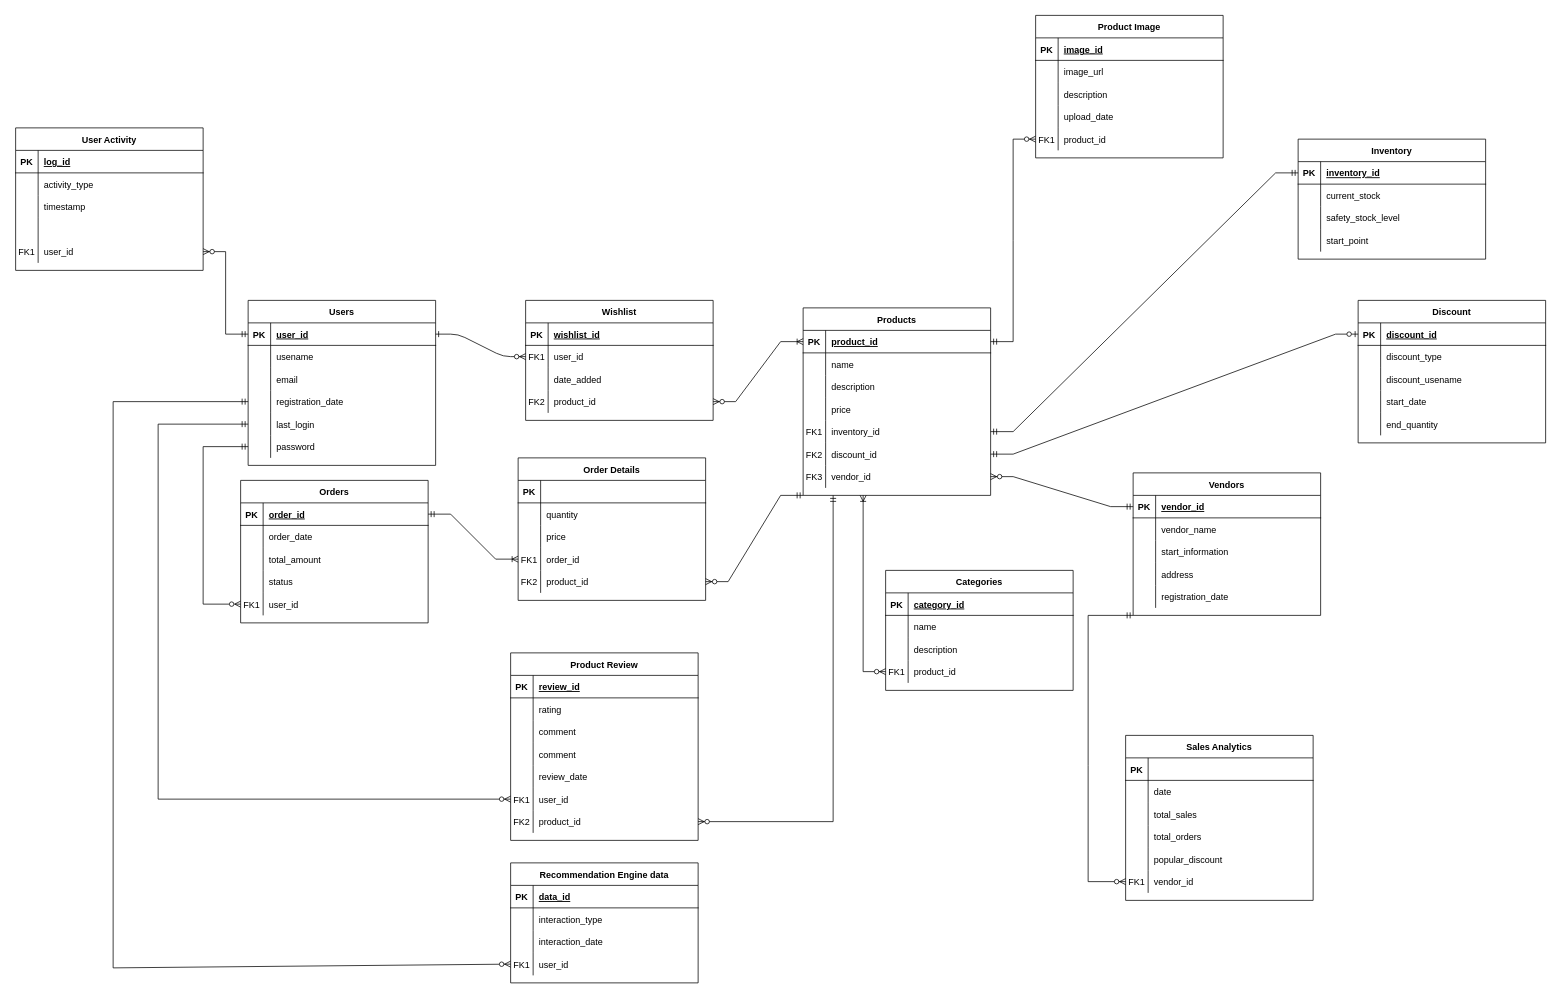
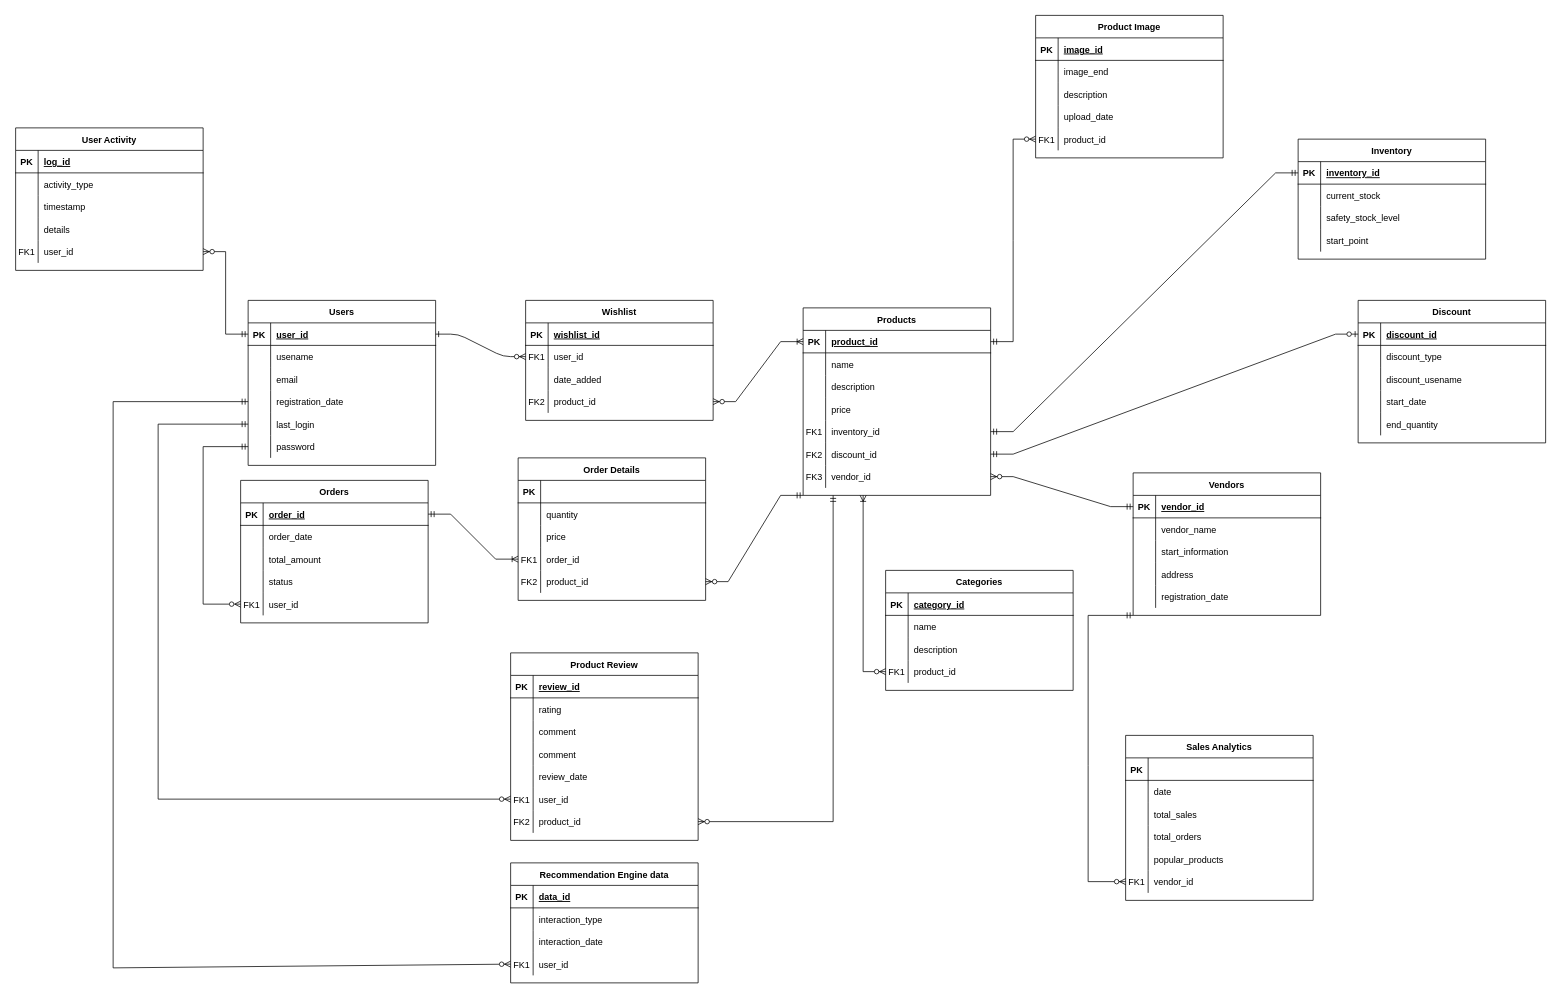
node "image_url": label "image_url" -> "image_end"
node "details": added
node "popular_discount": label "popular_discount" -> "popular_products"
